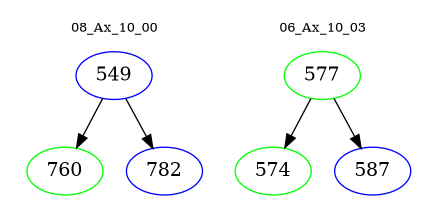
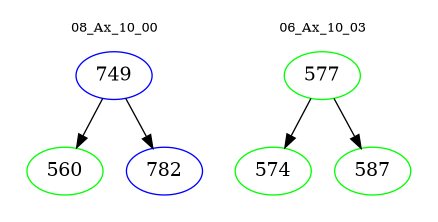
node "549": label "549" -> "749"
node "760": label "760" -> "560"
node "587": color blue -> green
